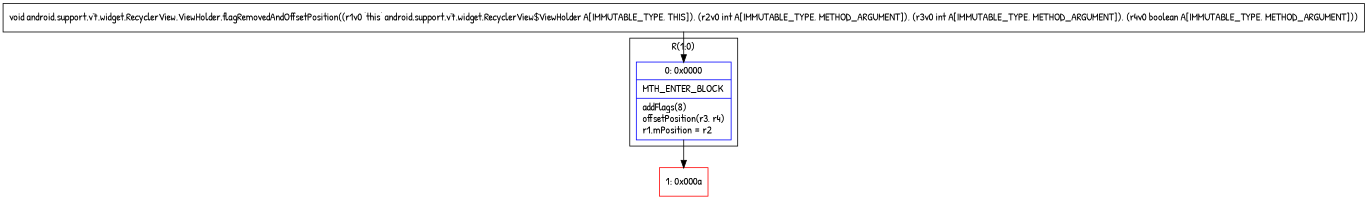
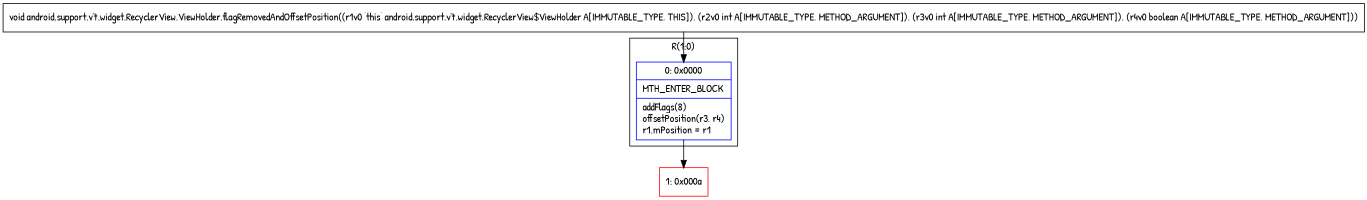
node "0: 0x0000": text "r1.mPosition = r2" -> "r1.mPosition = r1"
